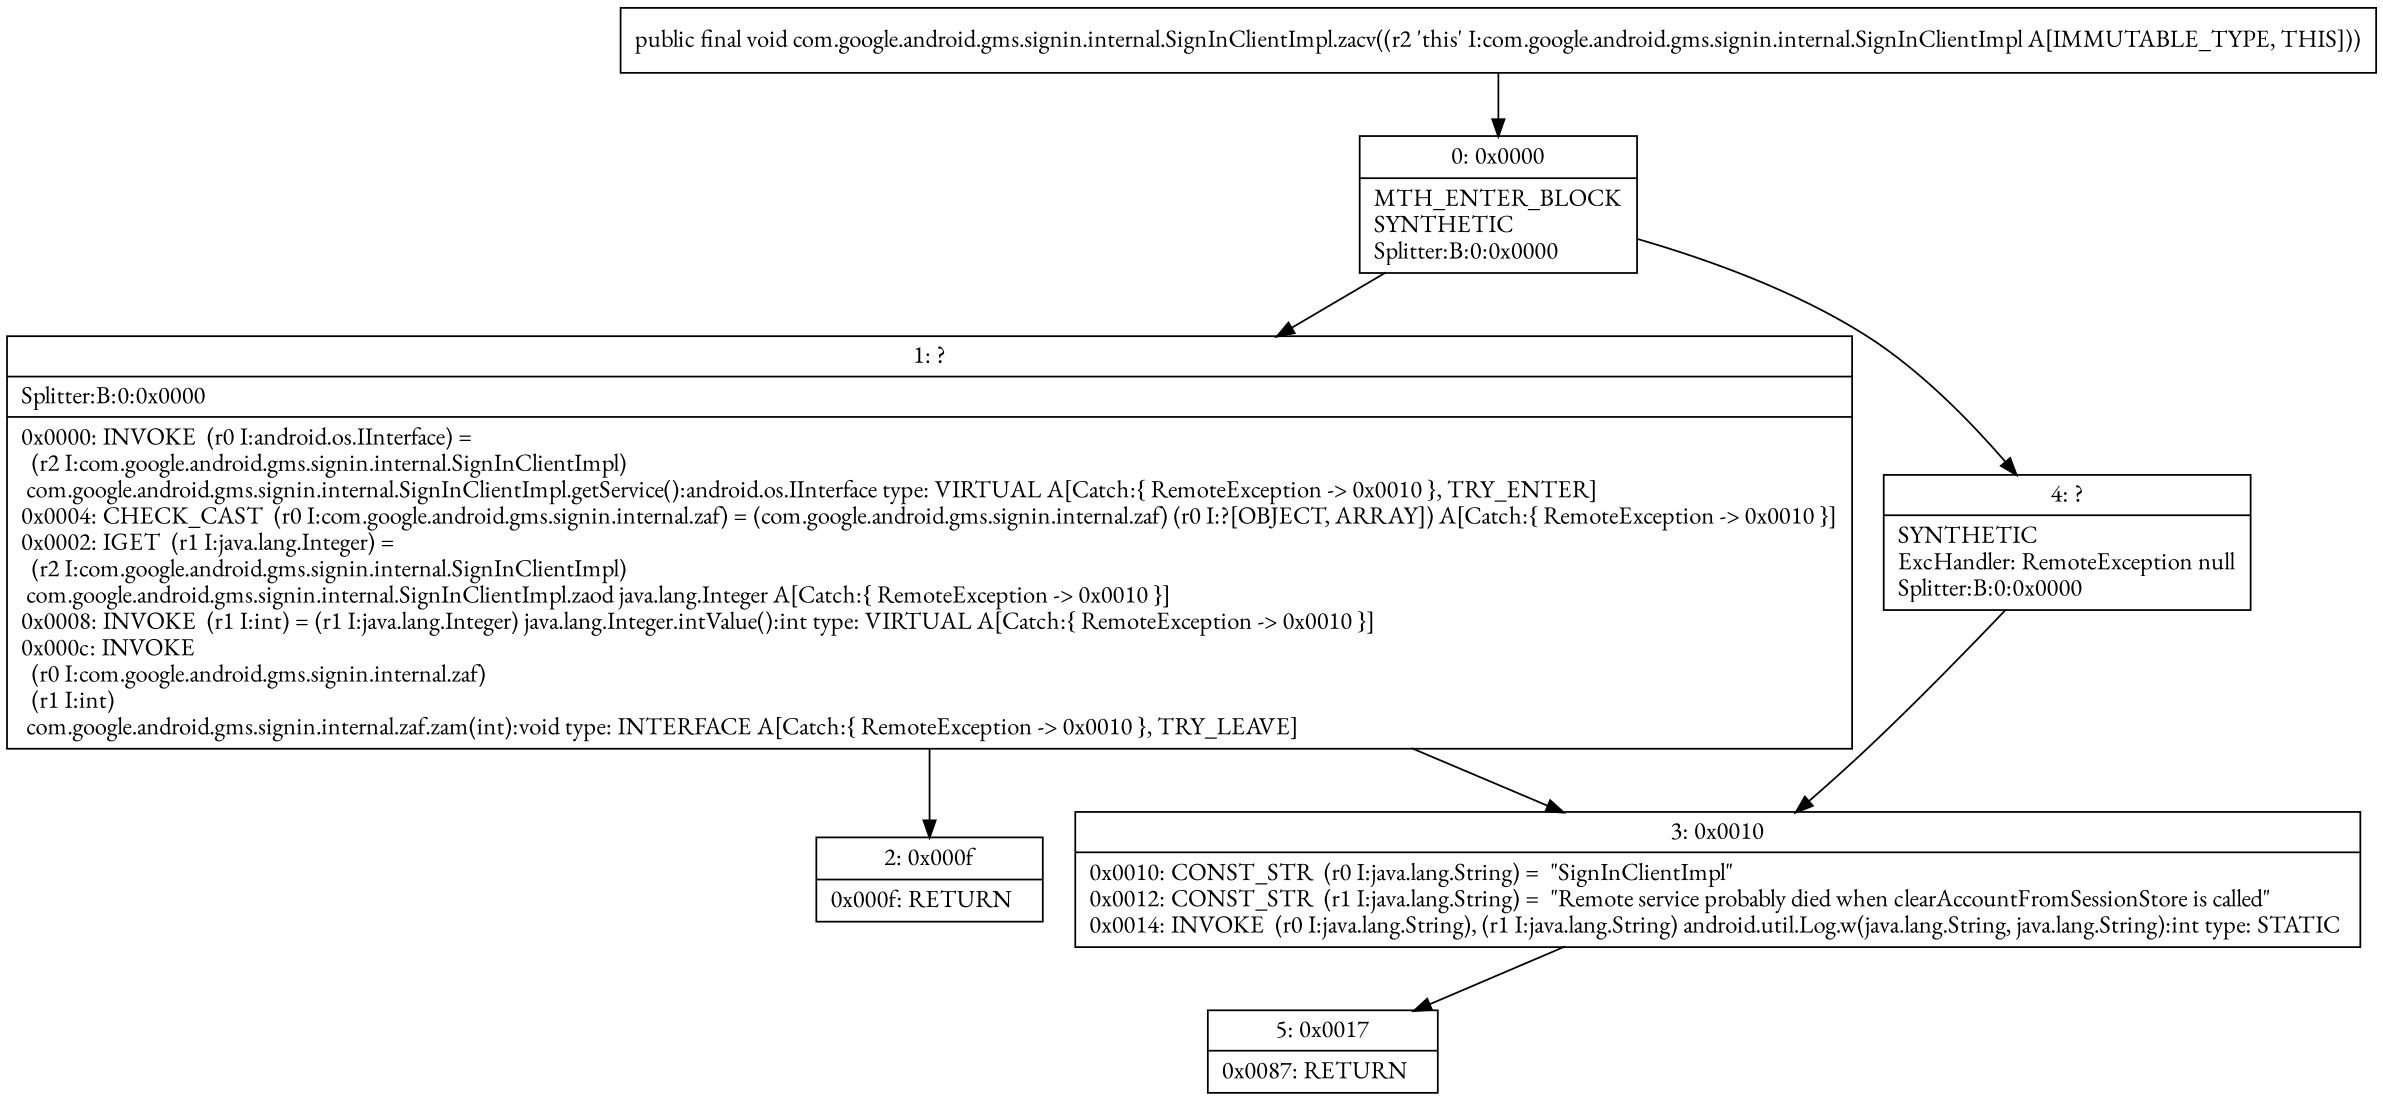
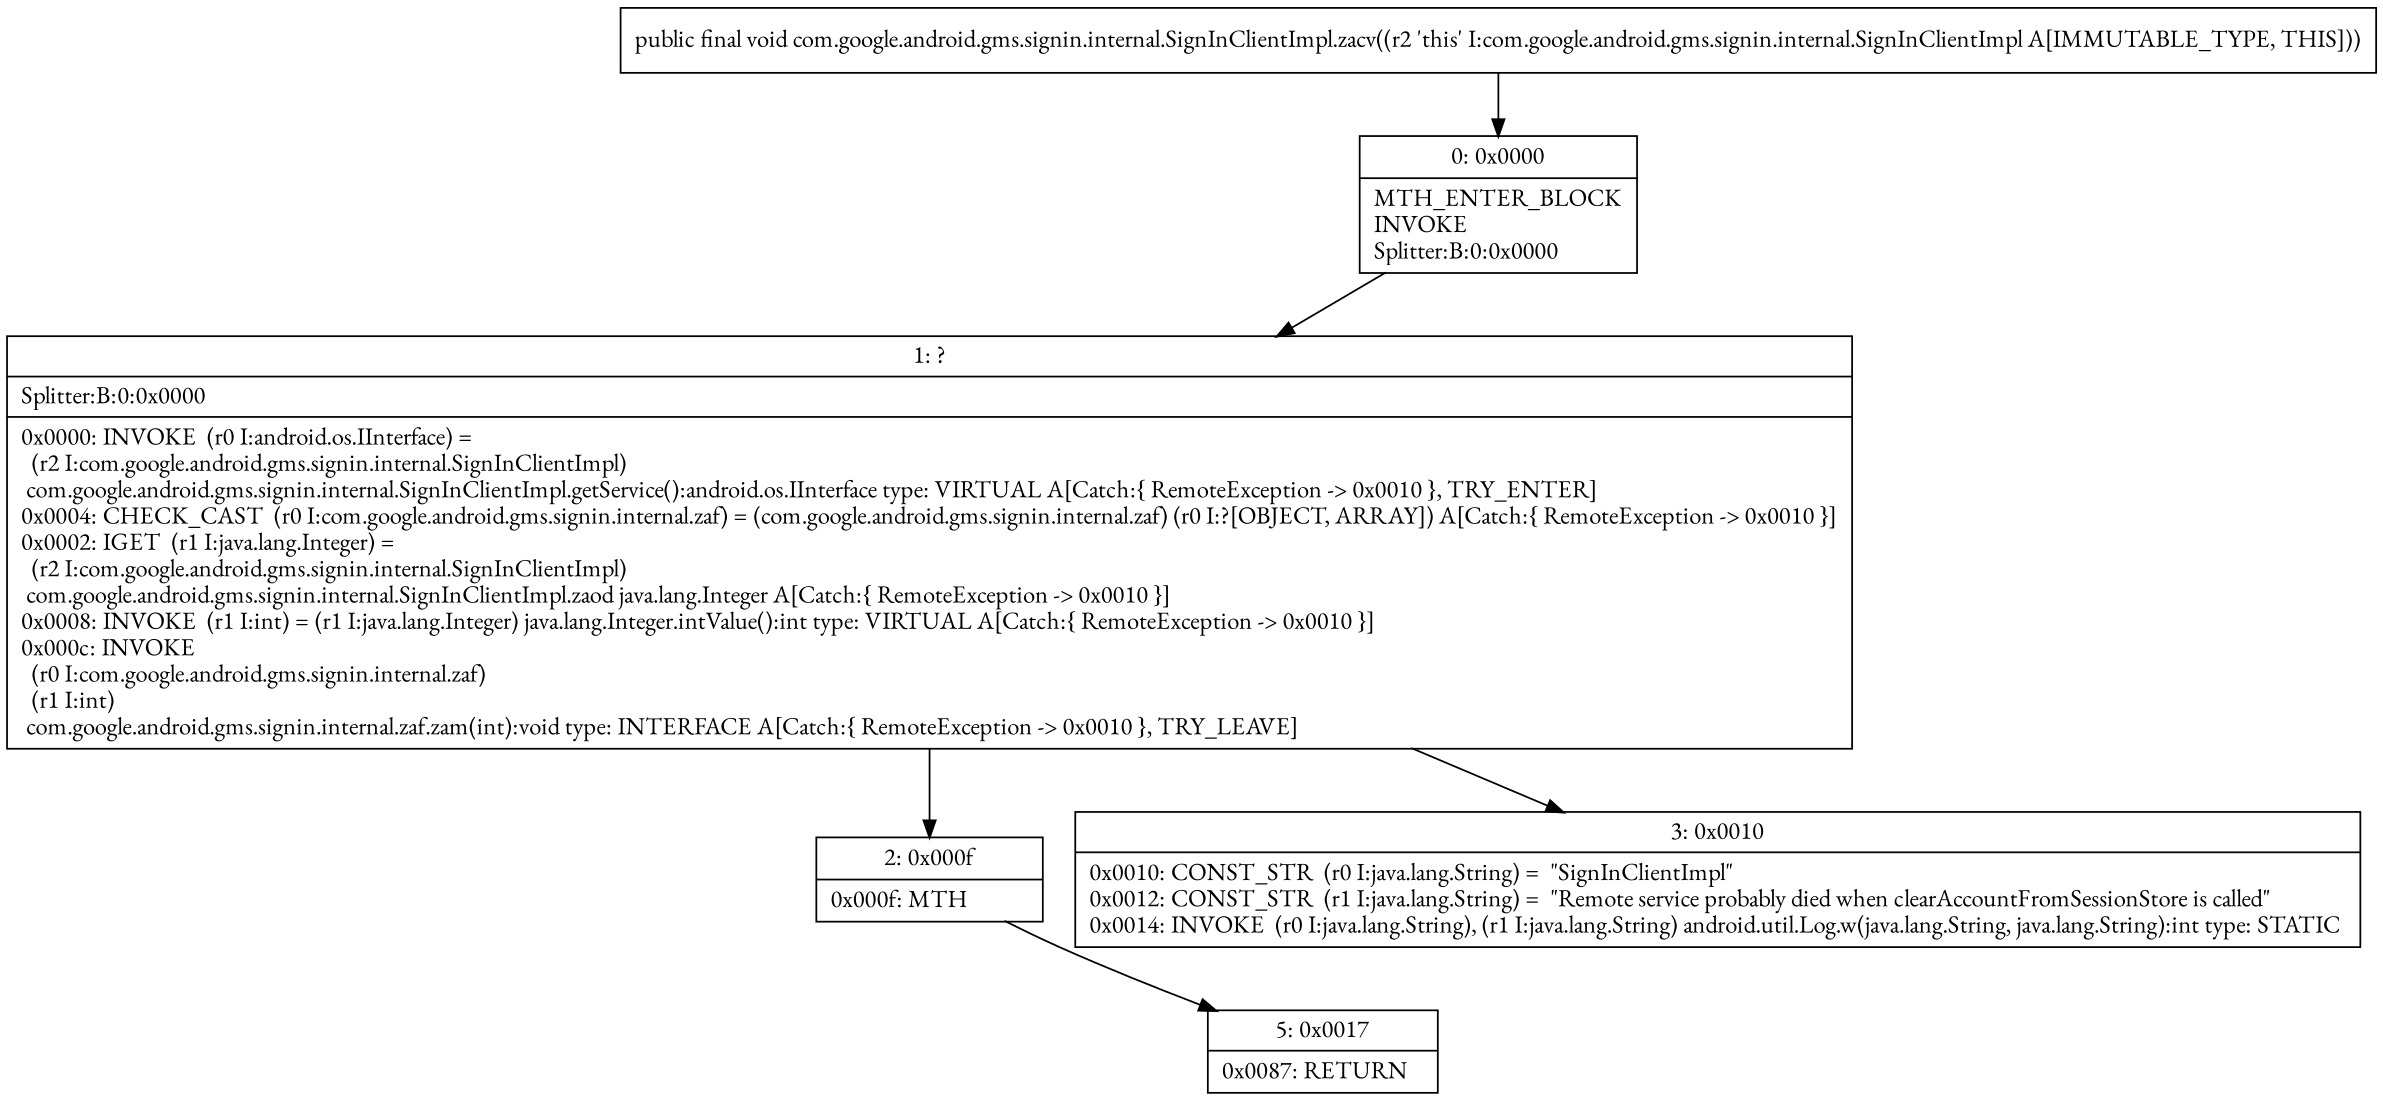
node "0: 0x0000": text "SYNTHETIC" -> "INVOKE"
node "4: ?": removed
node "2: 0x000f": text "0x000f: RETURN" -> "0x000f: MTH"
edge "3: 0x0010" -> "5: 0x0017": now "2: 0x000f" -> "5: 0x0017"
